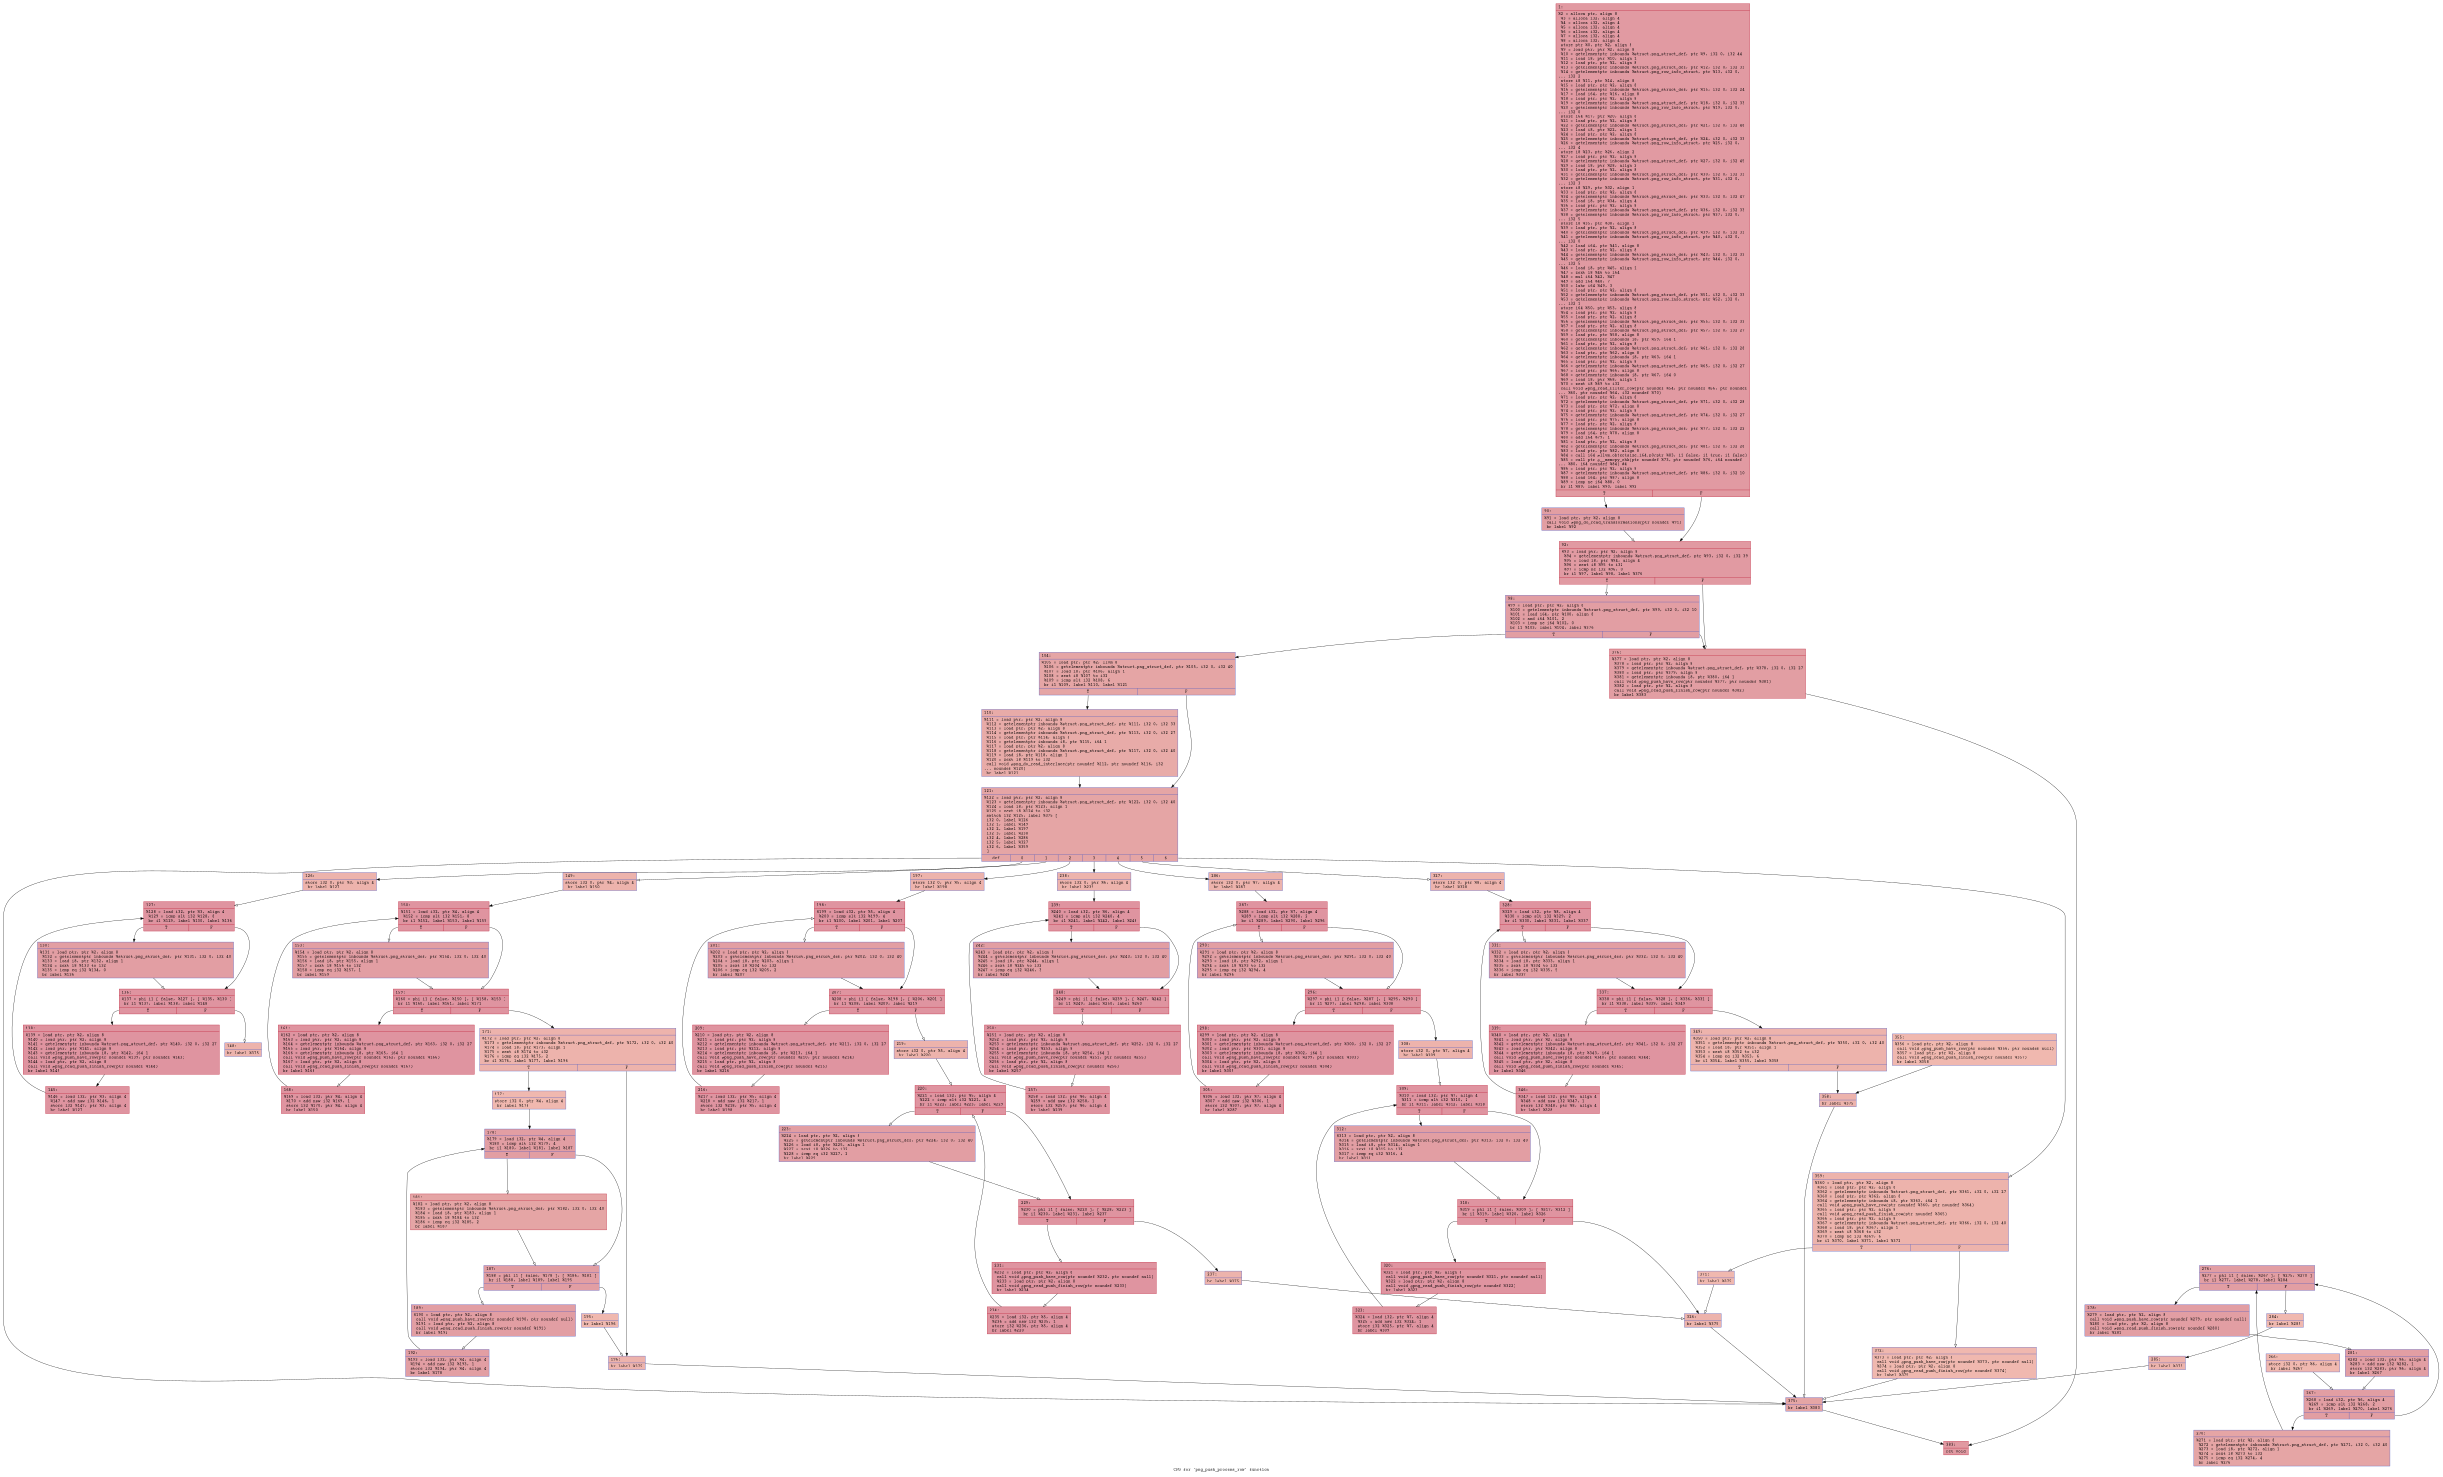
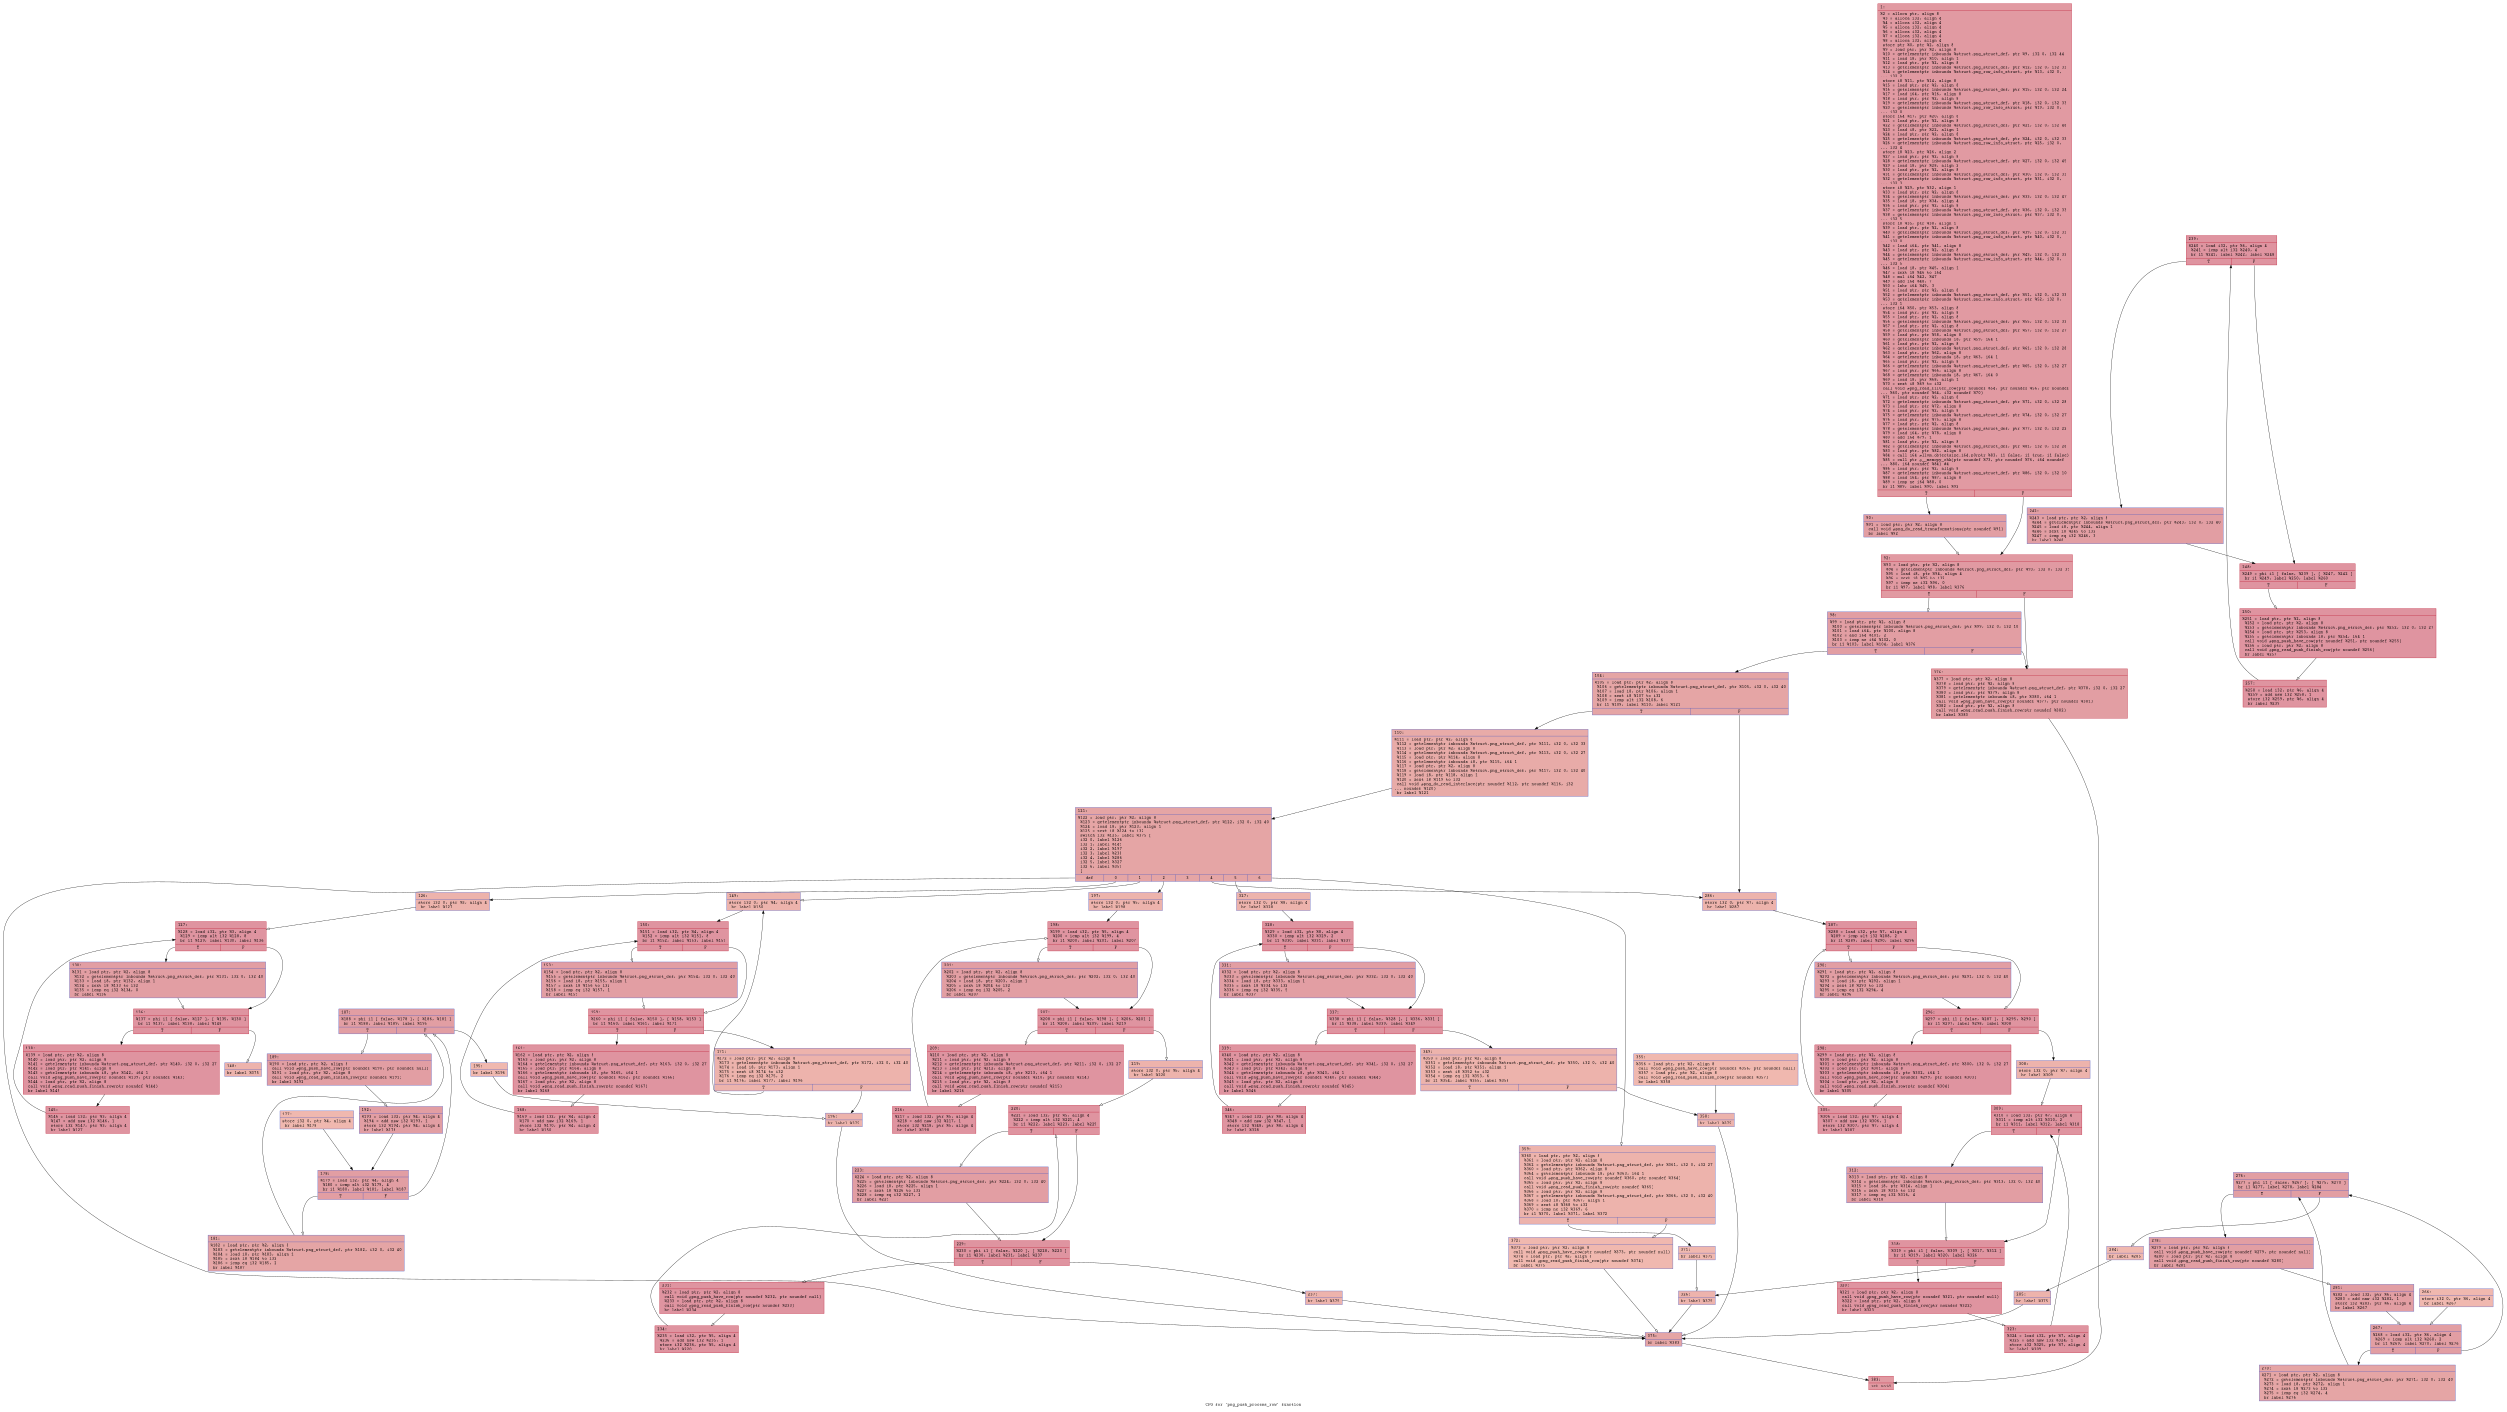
node "104:": text "%105 = load ptr, ptr %2, llvm 8" -> "%105 = load ptr, ptr %2, align 8"
edge "104:" -> "121:": now "104:" -> "286:"
node "238:": removed
edge "171:" -> "177:": now "171:" -> "149:"
node "181:": color #b70d28ff -> #3d50c3ff
edge "359:" -> "371:": arrowhead onormal -> normal
edge "237:" -> "326:": now "237:" -> "375:"
